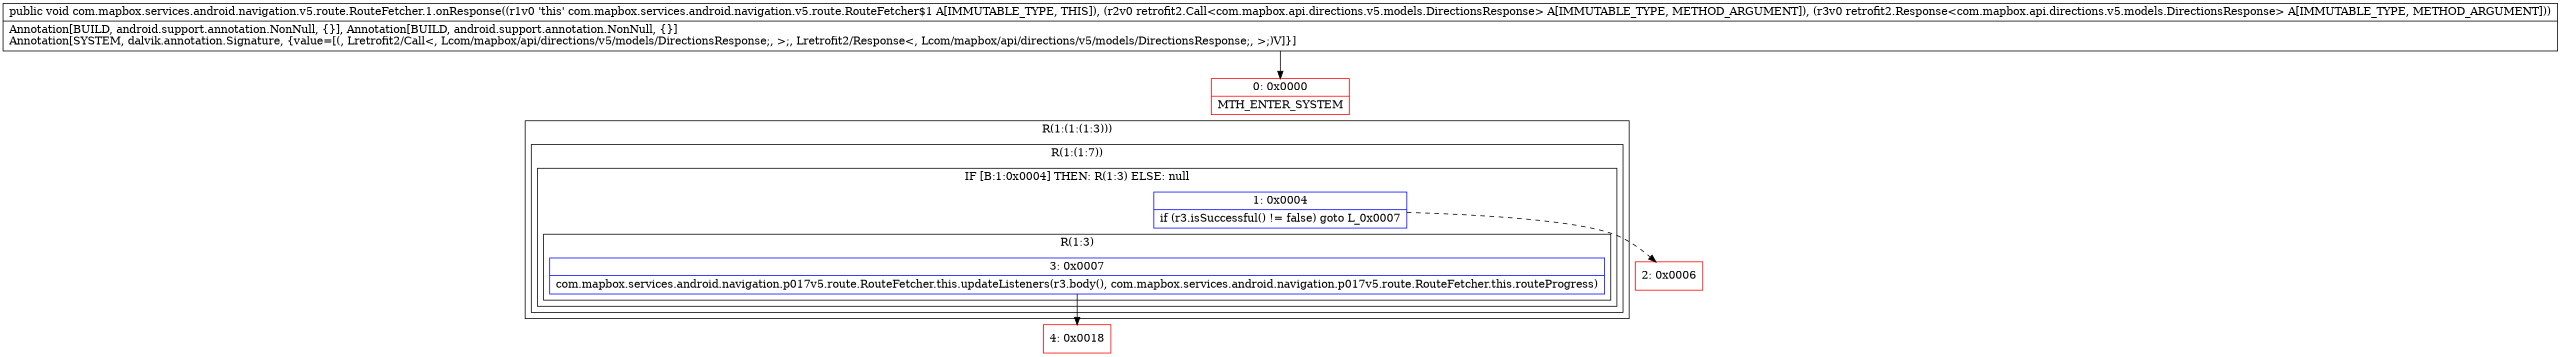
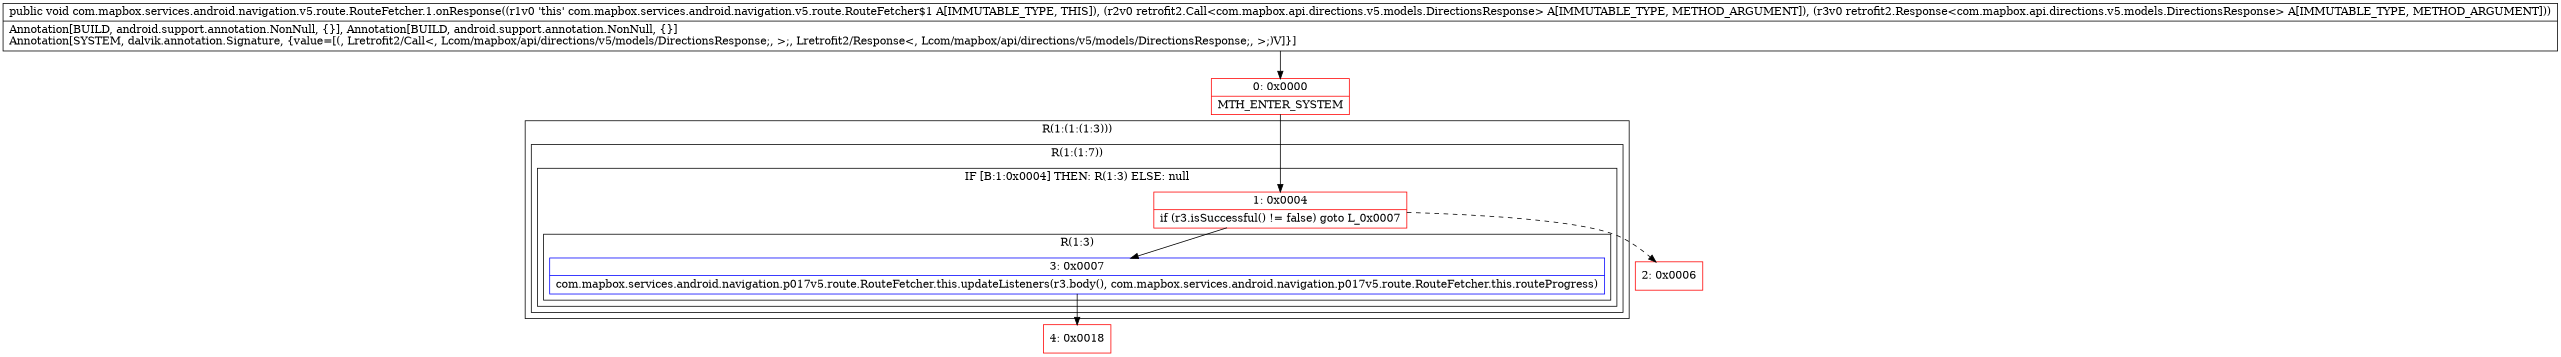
edge "0: 0x0000" -> "1: 0x0004": added
node "1: 0x0004": color blue -> red
edge "1: 0x0004" -> "3: 0x0007": added
